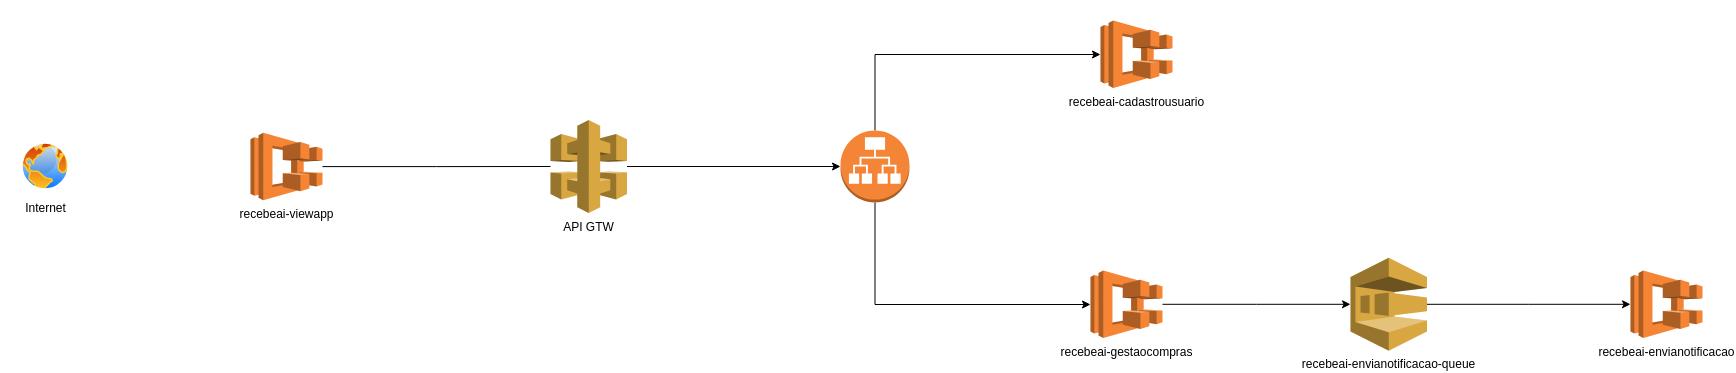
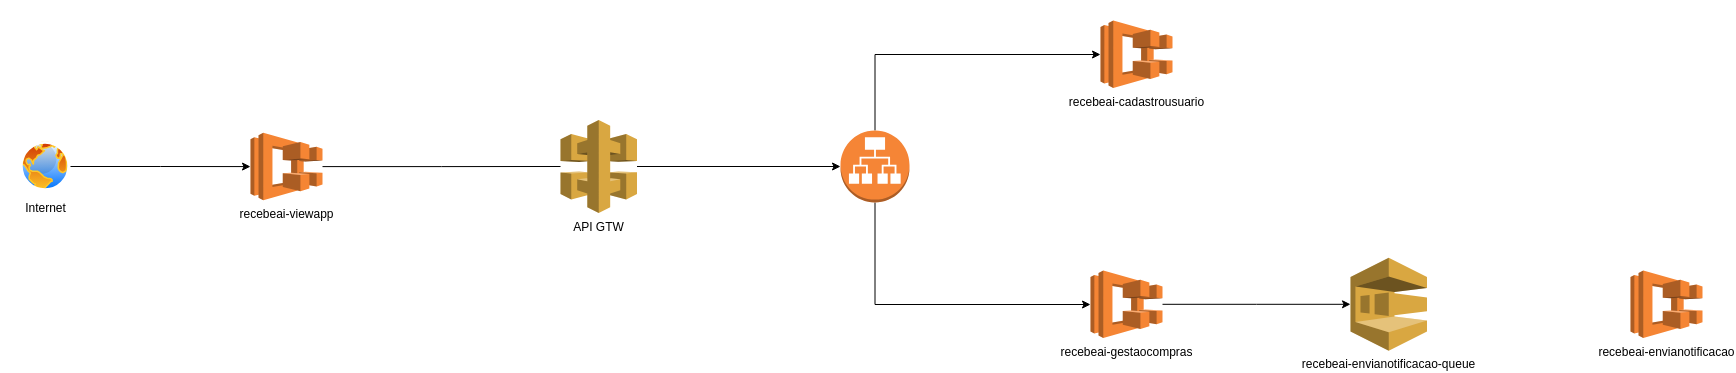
edge "Internet" -> "recebeai-viewapp": added
node "API GTW": moved (589, 167) -> (599, 167)
edge "recebeai-envianotificacao-queue" -> "recebeai-envianotificacao": removed
